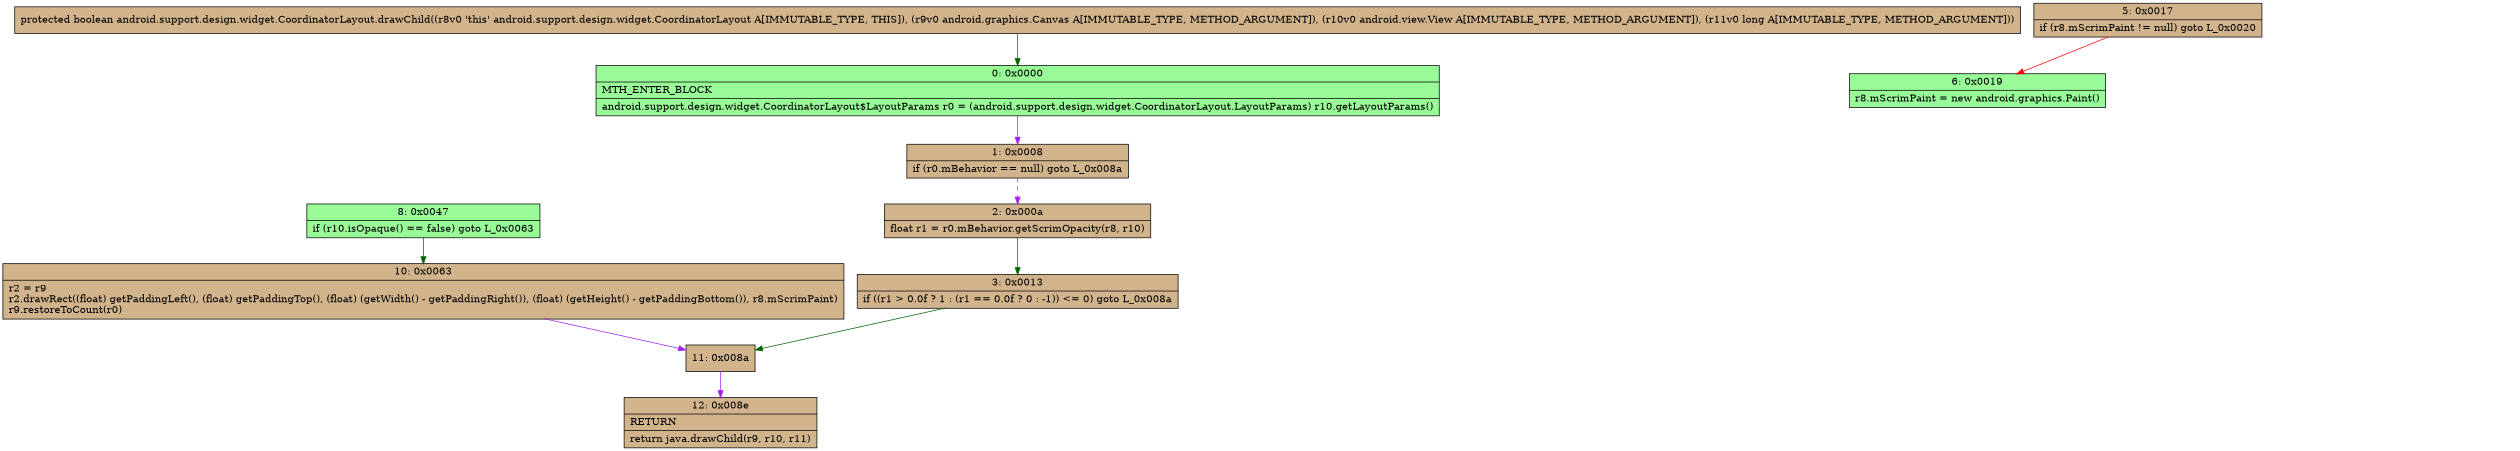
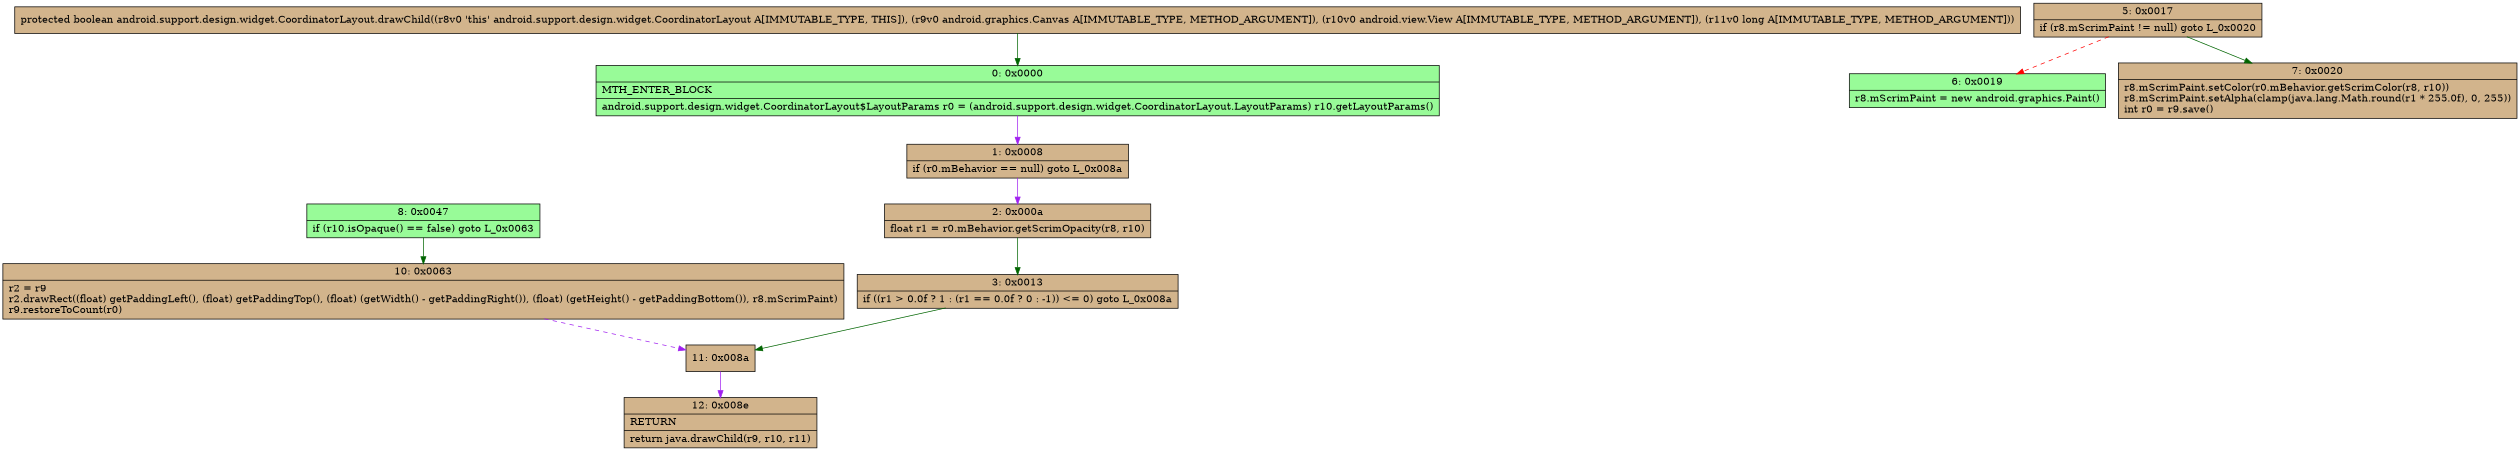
edge "5: 0x0017" -> "6: 0x0019": style solid -> dashed
node "7: 0x0020": added
edge "1: 0x0008" -> "2: 0x000a": style dashed -> solid
edge "10: 0x0063" -> "11: 0x008a": style solid -> dashed
